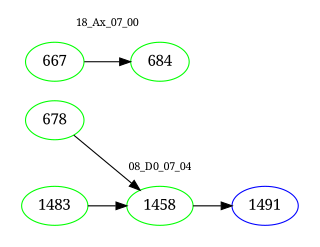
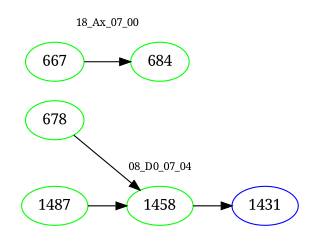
node "1483": label "1483" -> "1487"
node "1491": label "1491" -> "1431"
